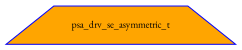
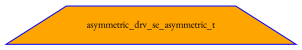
node "psa_drv_se_asymmetric_t": label "psa_drv_se_asymmetric_t" -> "asymmetric_drv_se_asymmetric_t"
